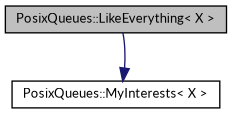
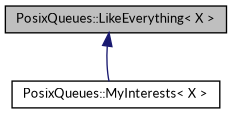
edge "PosixQueues::LikeEverything< X >" -> "PosixQueues::MyInterests< X >": reversed
